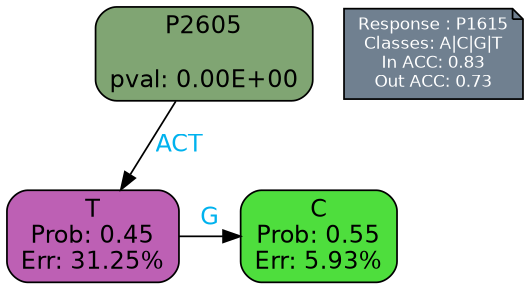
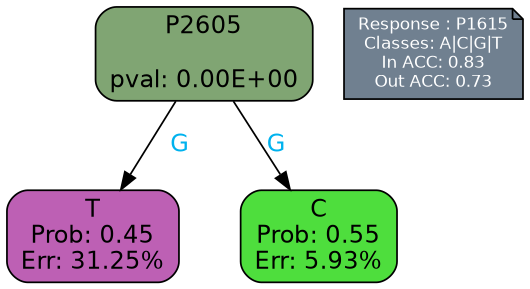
edge "P2605 pval: 0.00E+00" -> "T Prob: 0.45 Err: 31.25%": label "ACT" -> "G"
edge "T Prob: 0.45 Err: 31.25%" -> "C Prob: 0.55 Err: 5.93%": now "P2605 pval: 0.00E+00" -> "C Prob: 0.55 Err: 5.93%"
